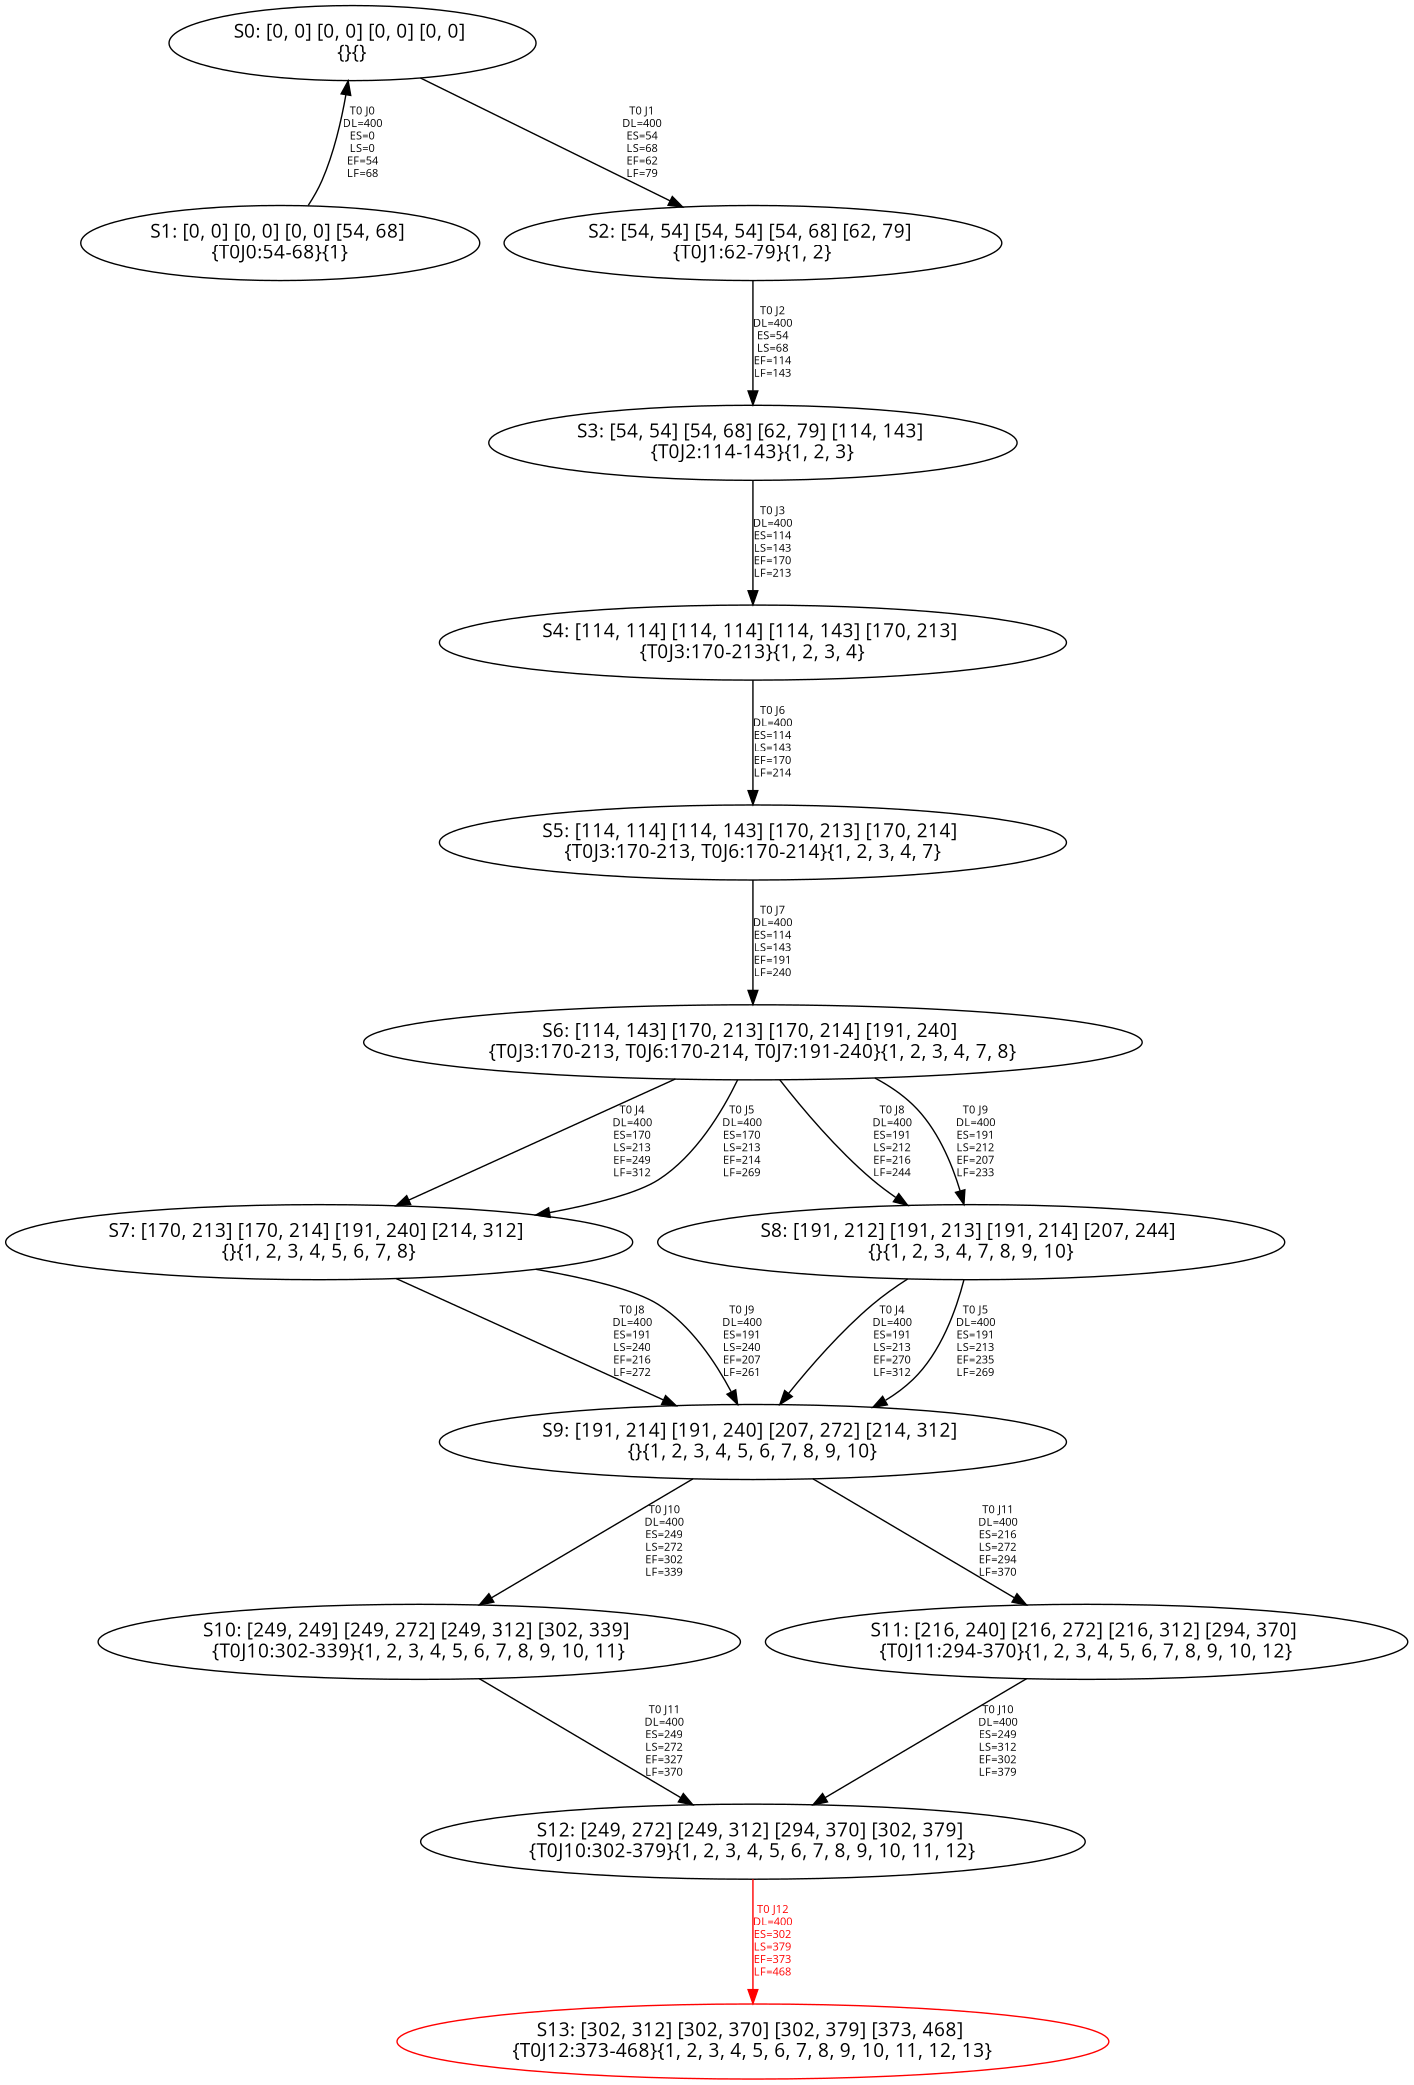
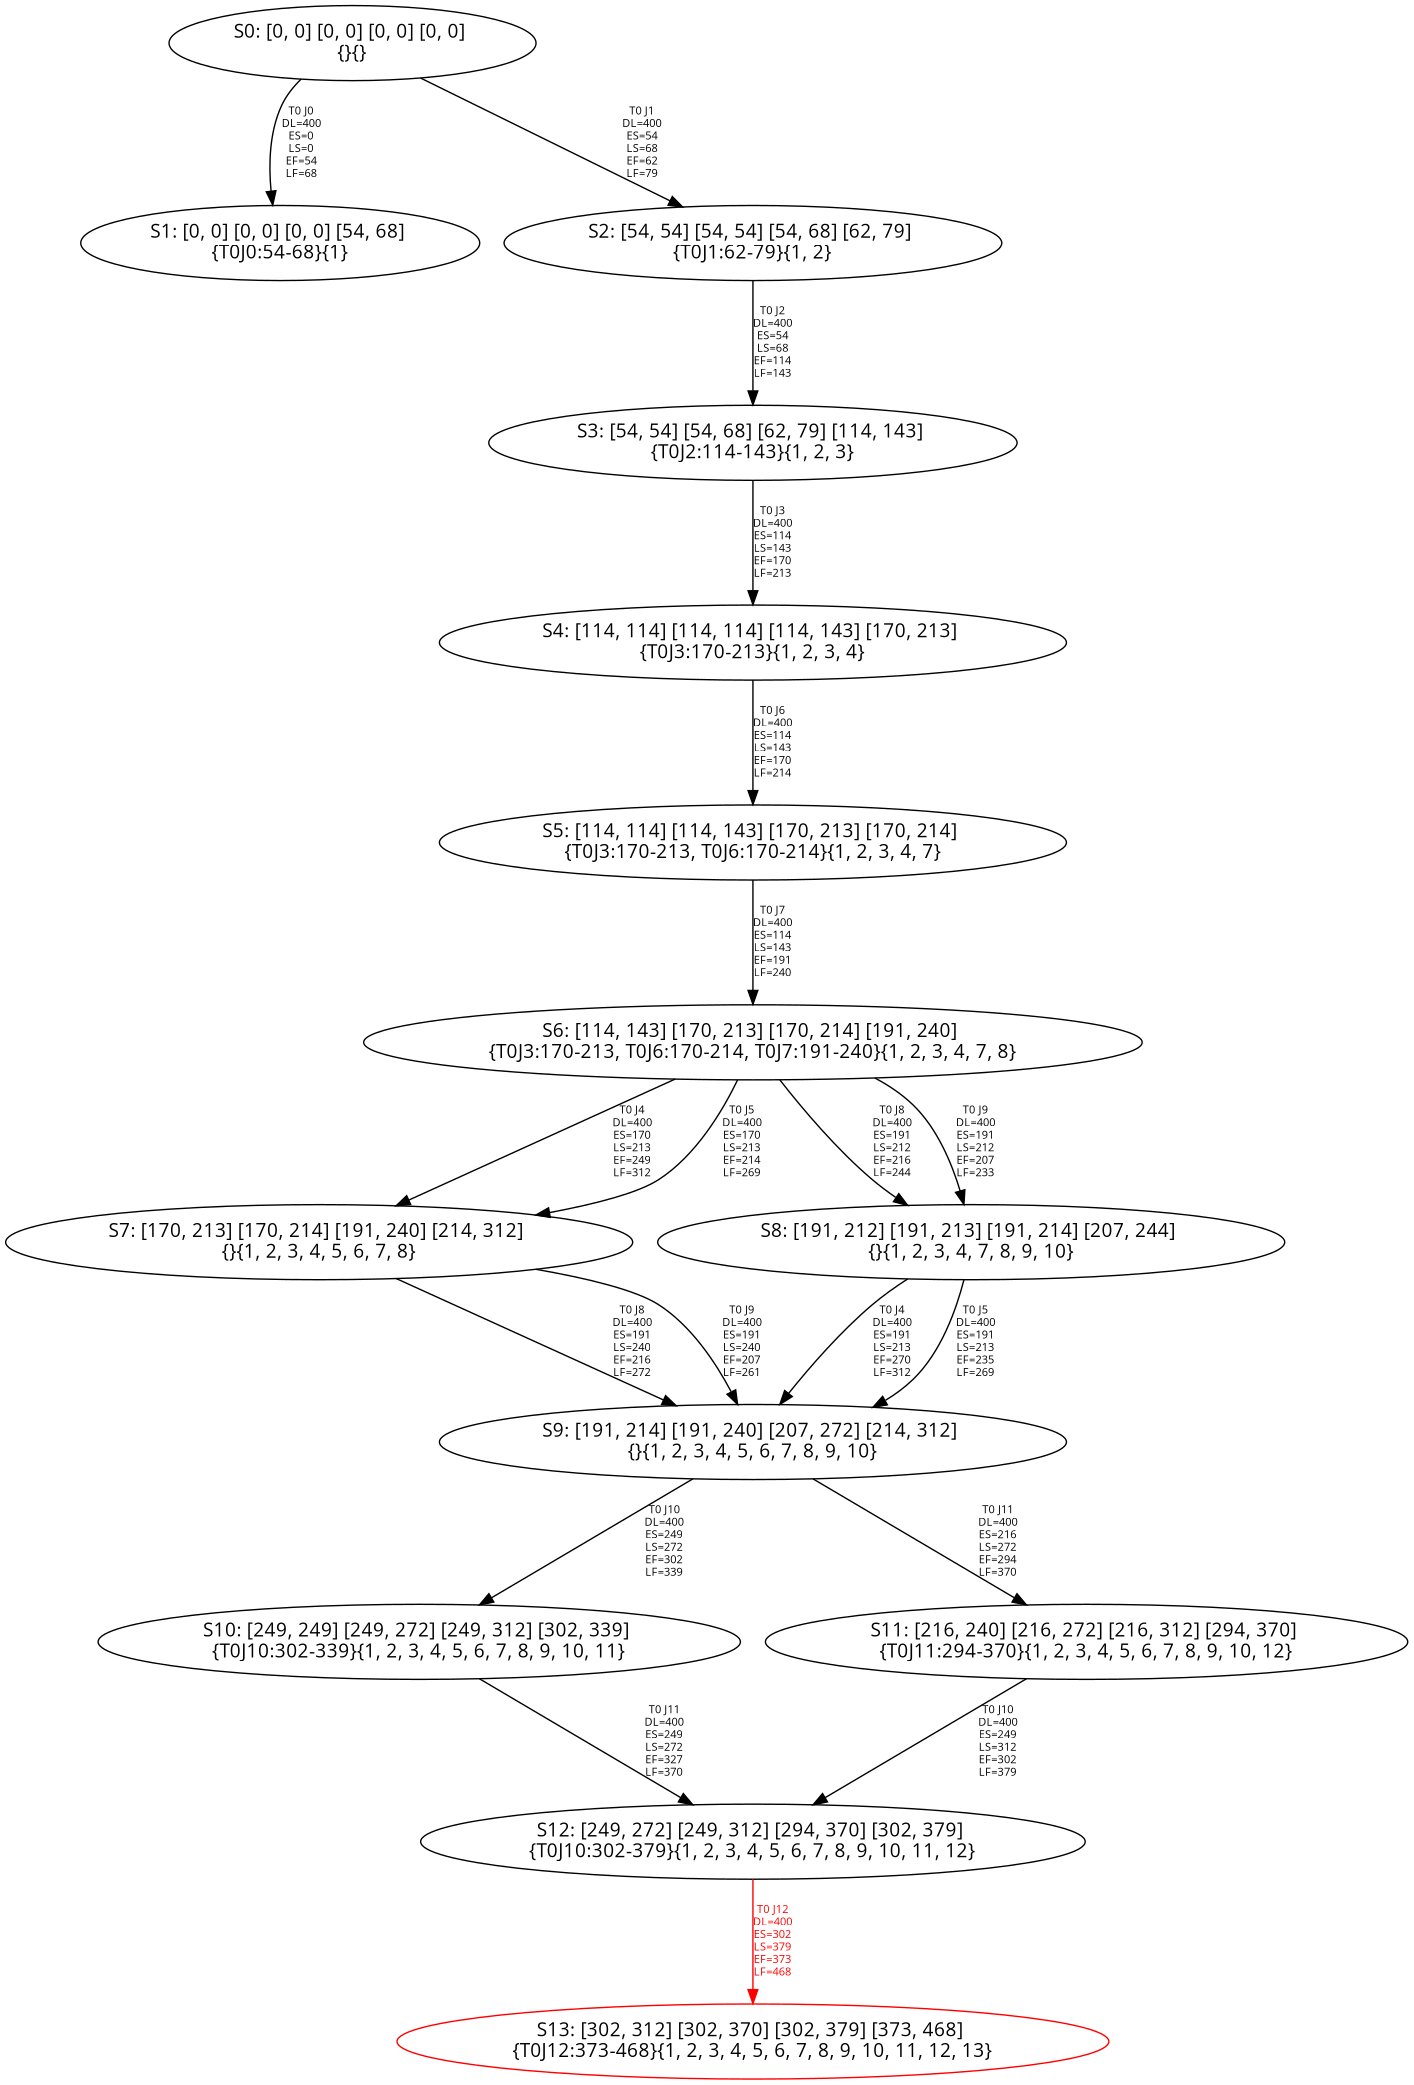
edge "S1: [0, 0] [0, 0] [0, 0] [54, 68] {T0J0:54-68}{1}" -> "S0: [0, 0] [0, 0] [0, 0] [0, 0] {}{}": reversed
